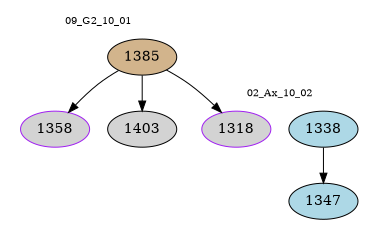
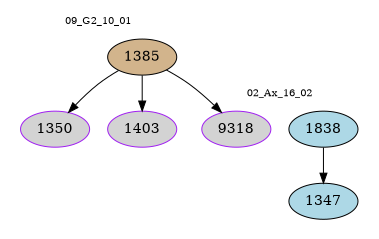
cluster "02_Ax_10_02": label "02_Ax_10_02" -> "02_Ax_16_02"
node "1358": label "1358" -> "1350"
node "1403": color black -> purple
node "1318": label "1318" -> "9318"
node "1338": label "1338" -> "1838"
